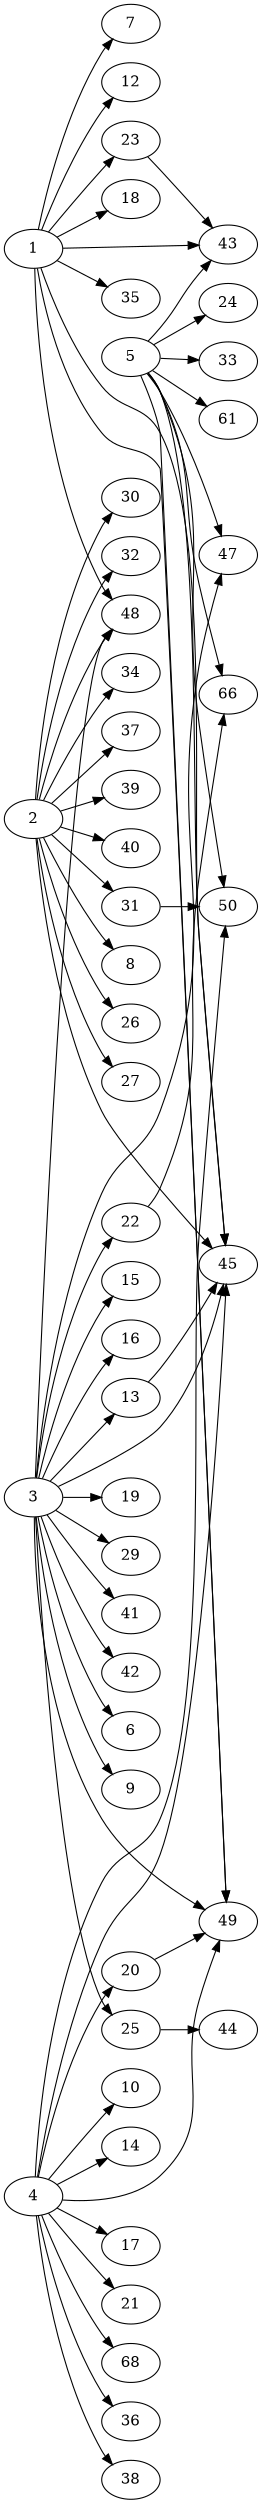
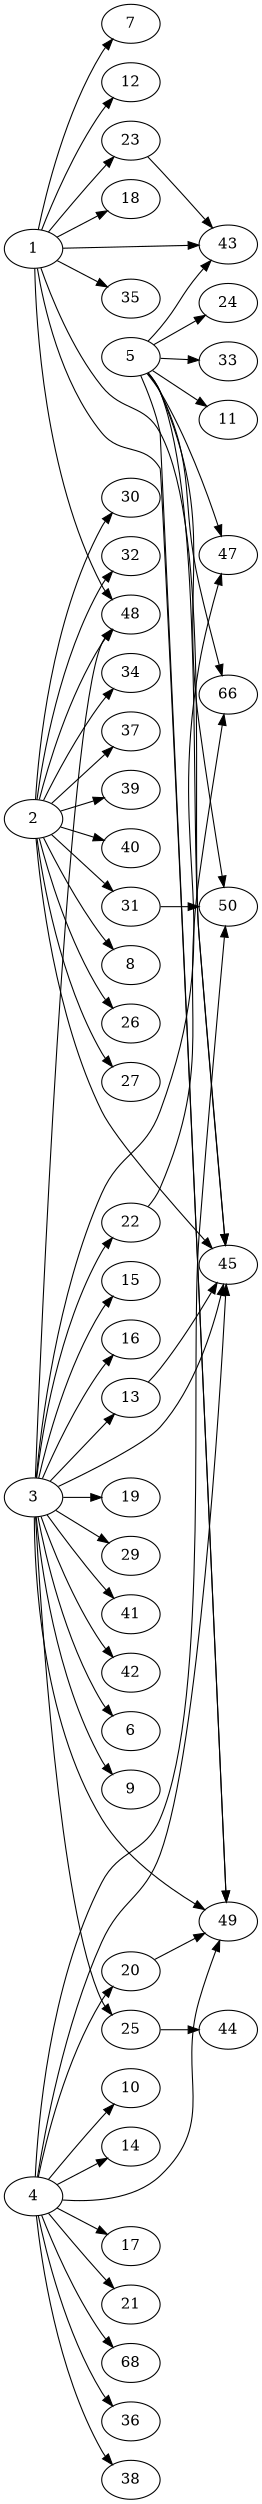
node "61": label "61" -> "11"
